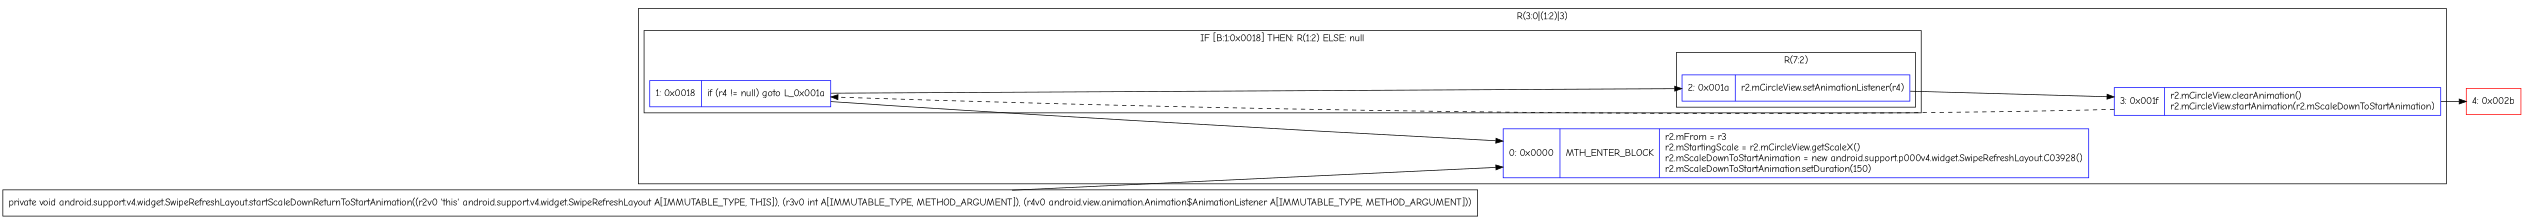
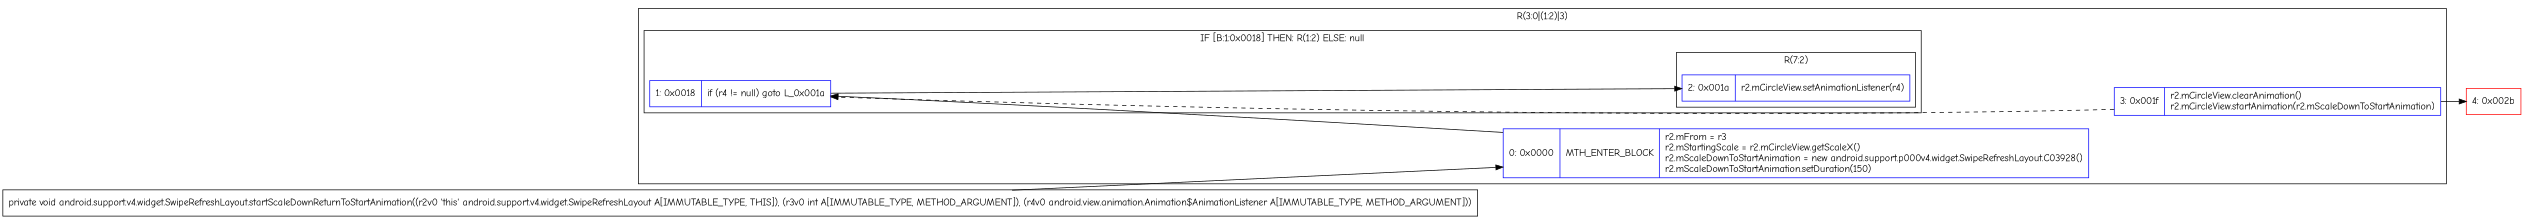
edge "2: 0x001a" -> "3: 0x001f": removed
edge "1: 0x0018" -> "0: 0x0000": reversed
